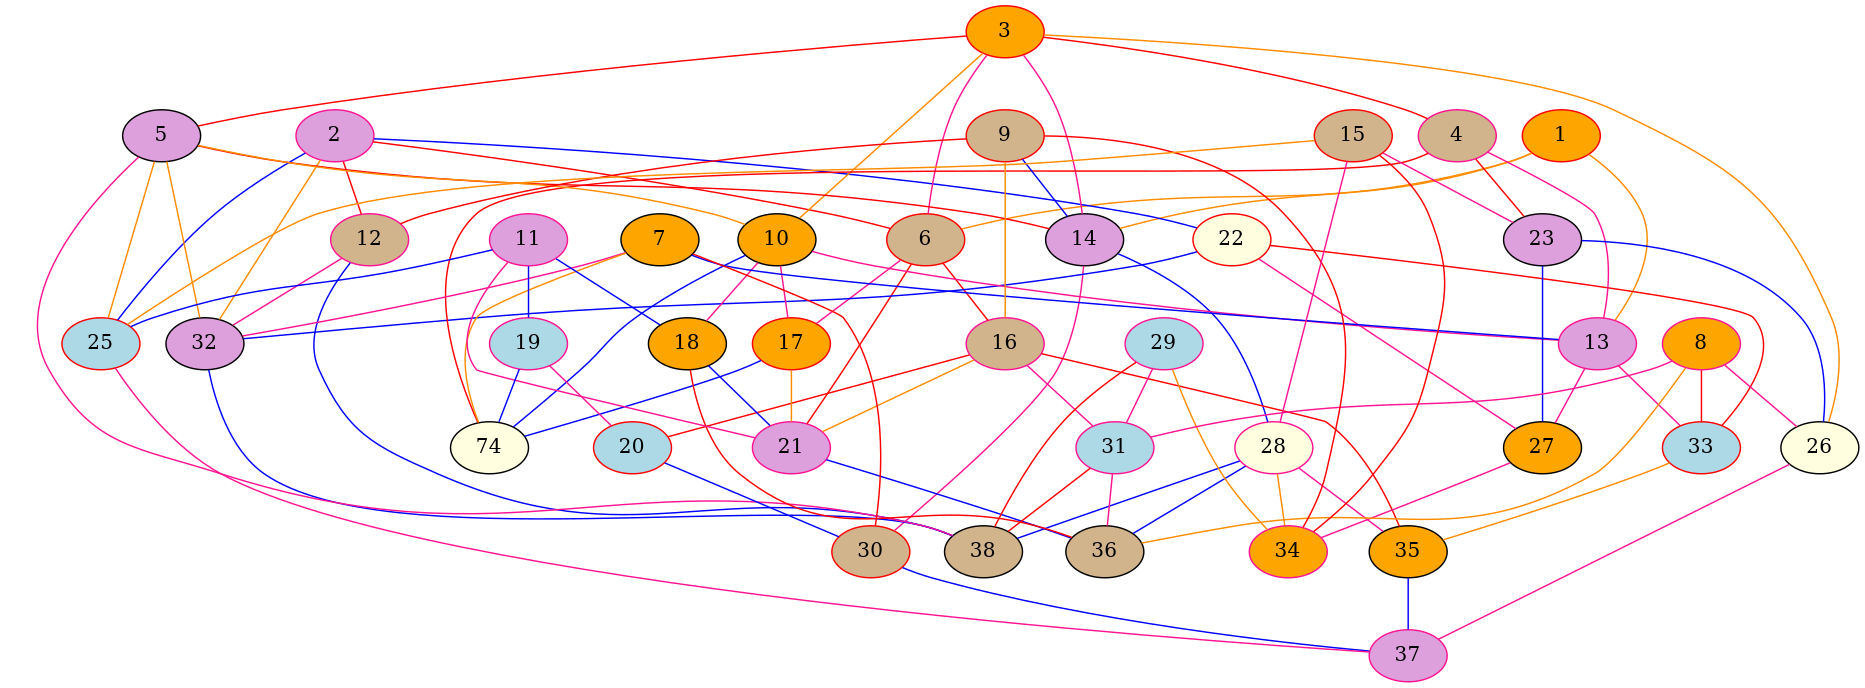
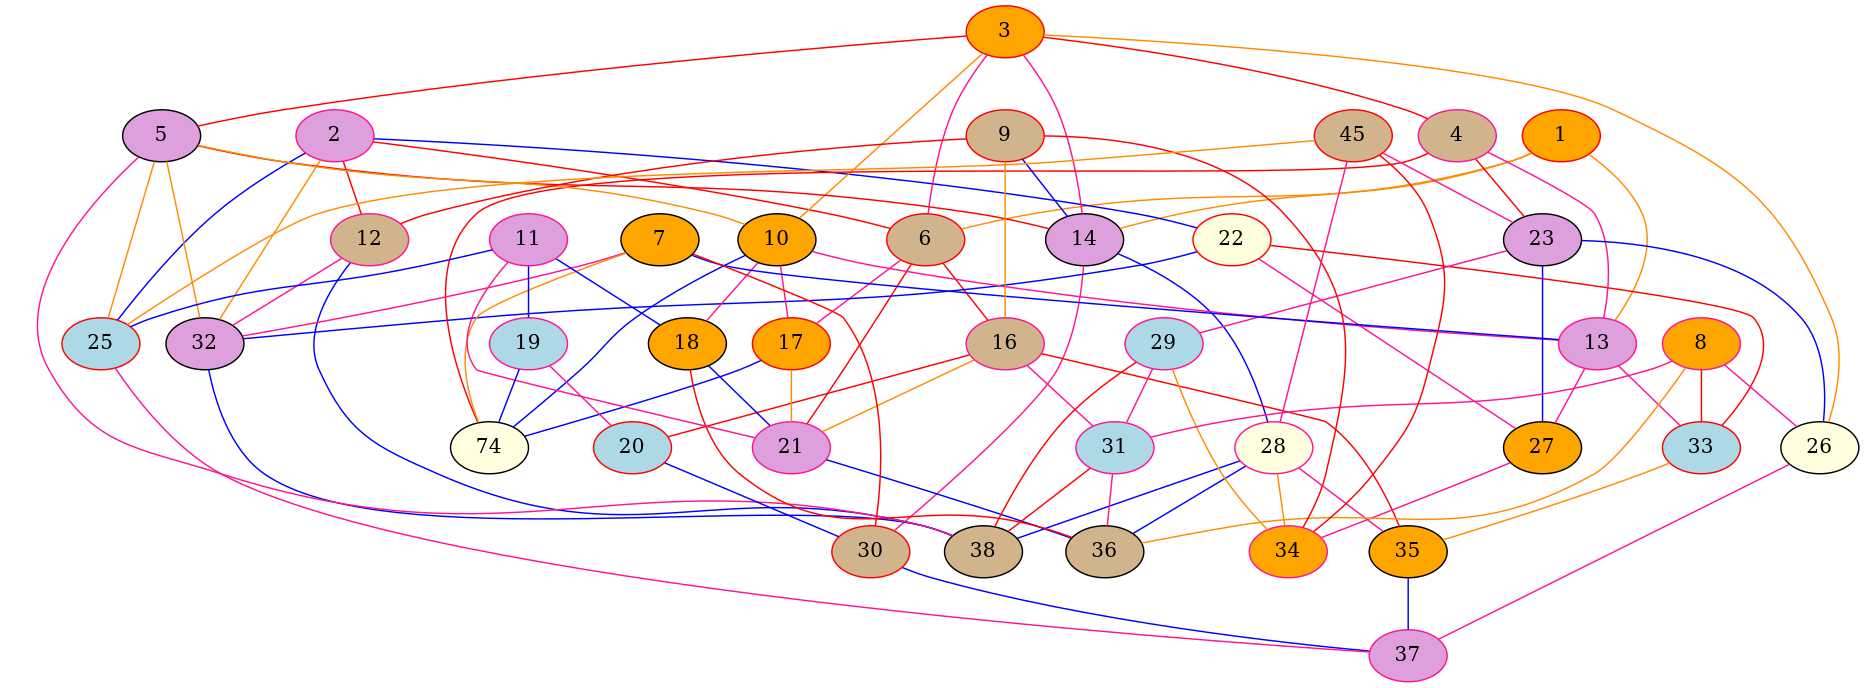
node "15": label "15" -> "45"
edge "23" -- "29": added
